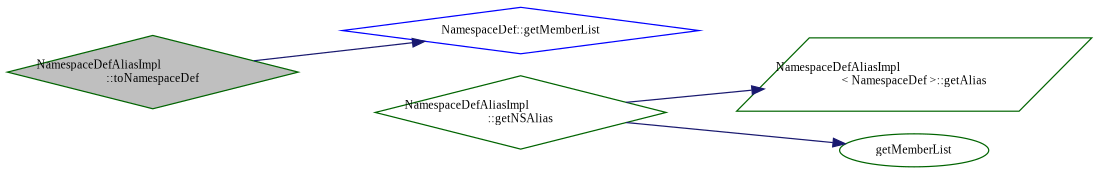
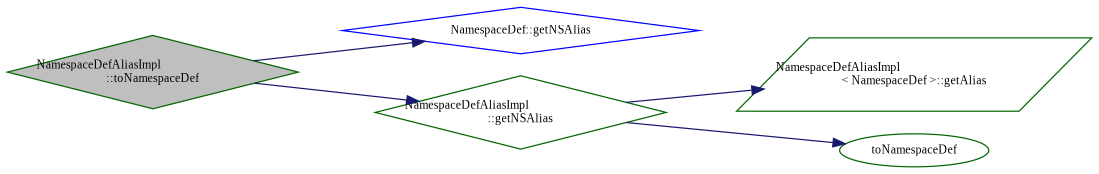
node "NamespaceDef::getMemberList": label "NamespaceDef::getMemberList" -> "NamespaceDef::getNSAlias"
edge "NamespaceDefAliasImpl ::toNamespaceDef" -> "NamespaceDefAliasImpl ::getNSAlias": added
node "getMemberList": label "getMemberList" -> "toNamespaceDef"
